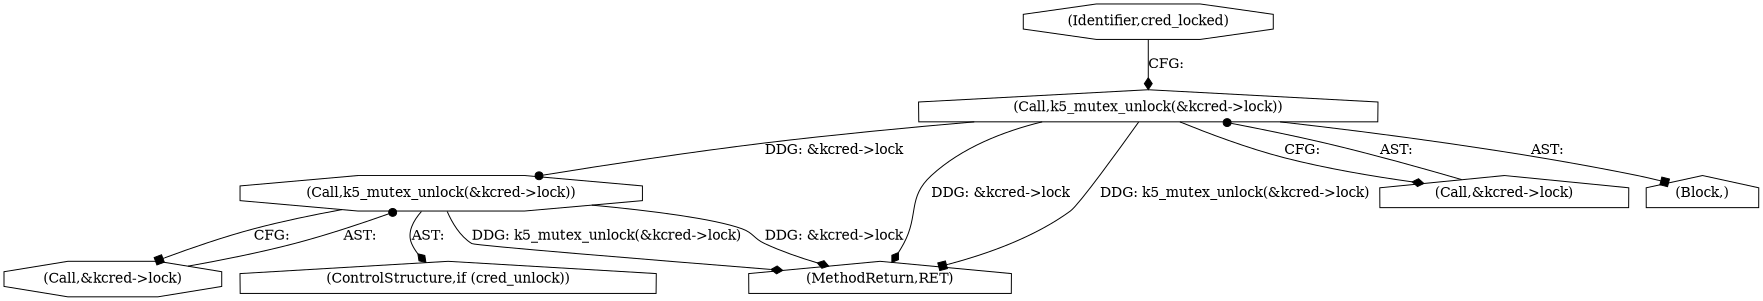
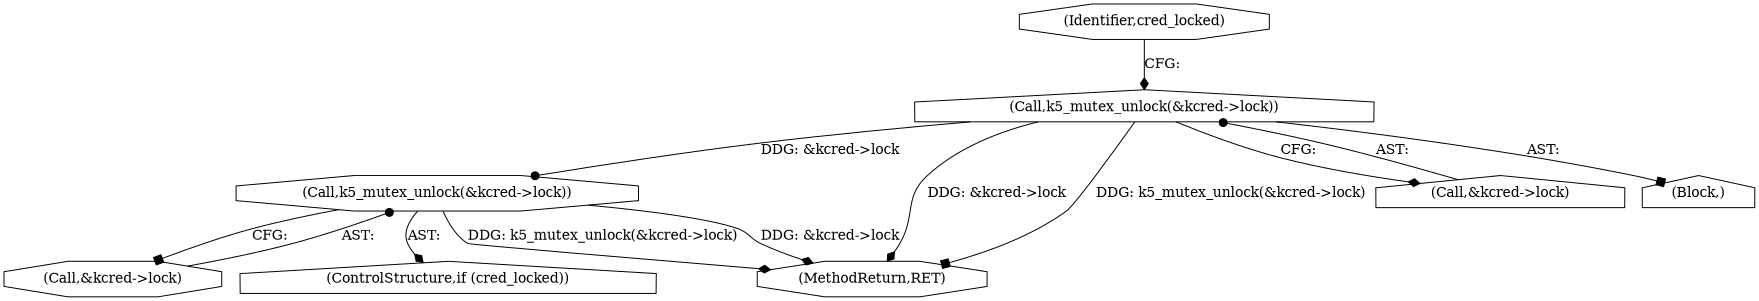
node "(ControlStructure,if (cred_unlock))": label "(ControlStructure,if (cred_unlock))" -> "(ControlStructure,if (cred_locked))"
node "(MethodReturn,RET)": shape house -> octagon
